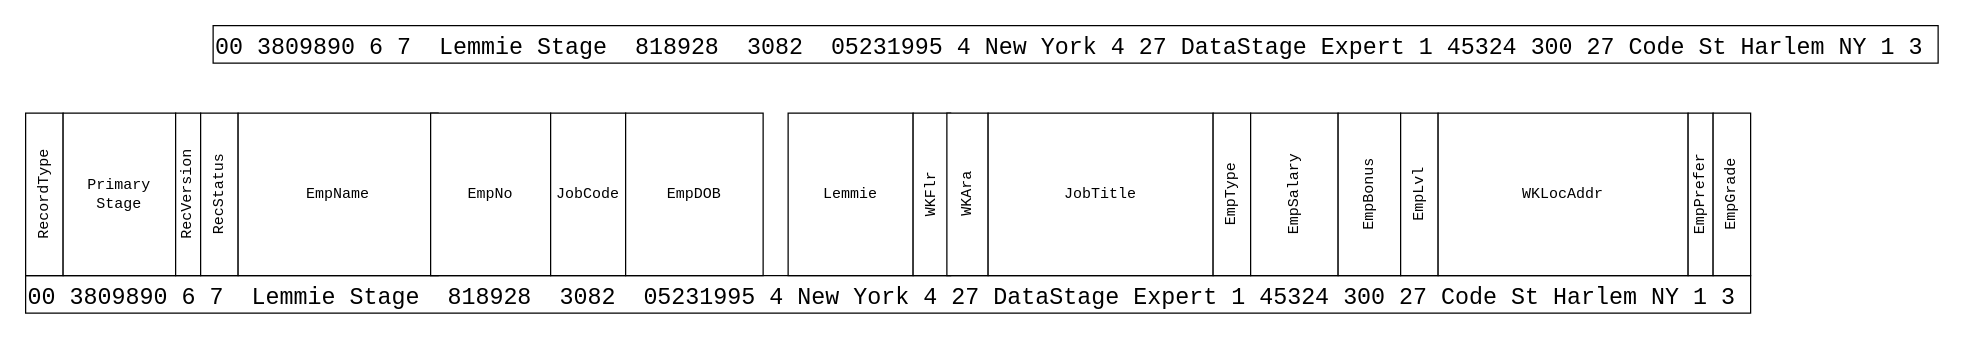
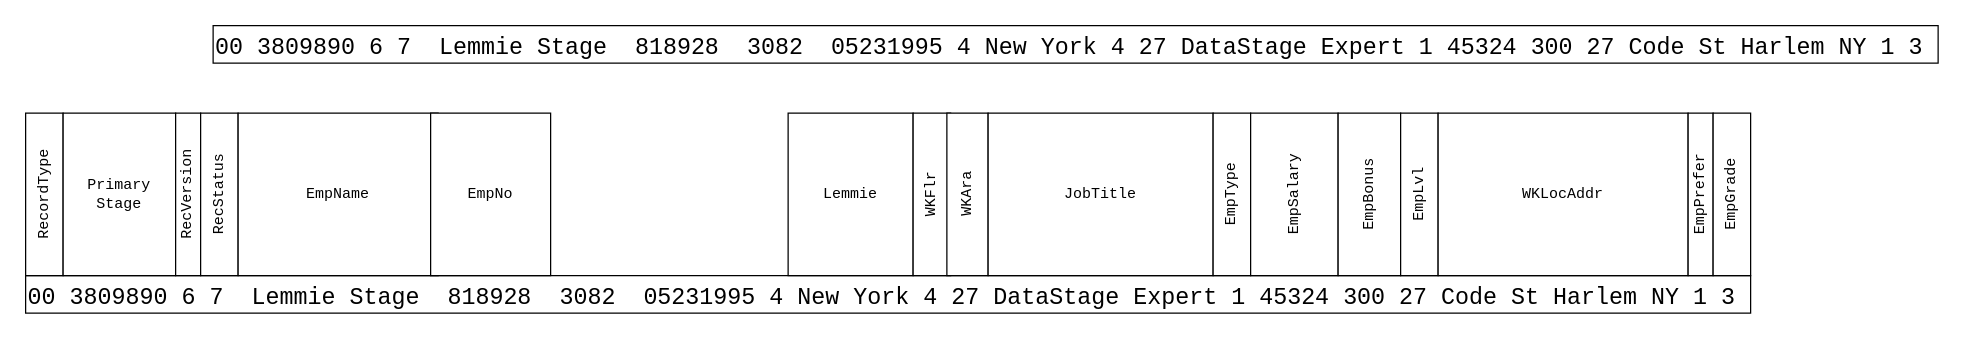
node "JobCode": removed
node "EmpDOB": removed
